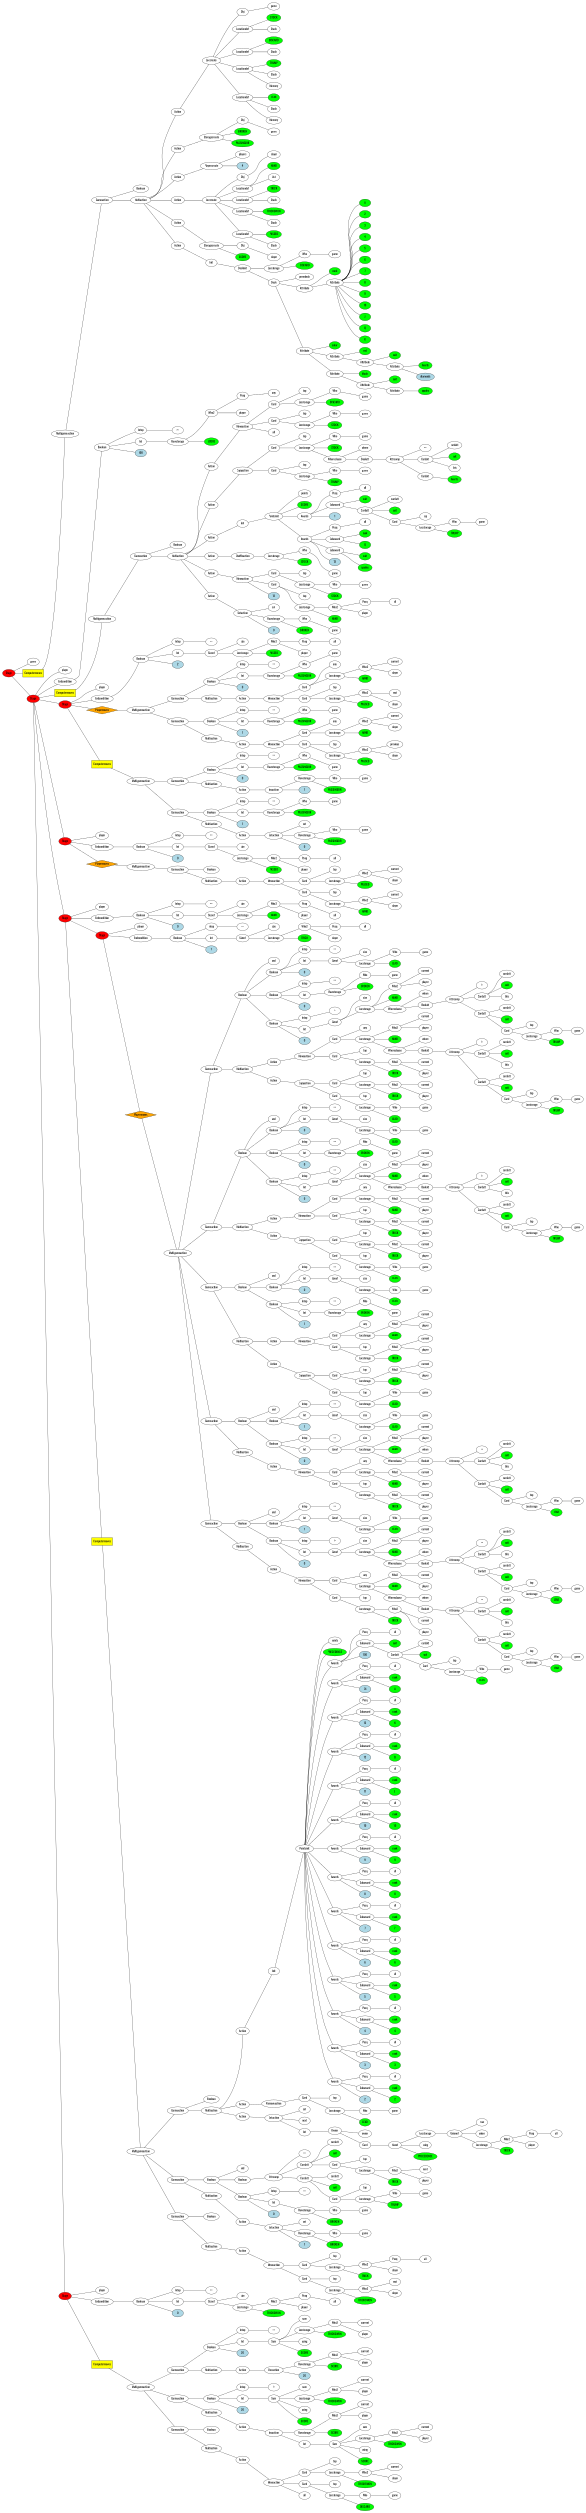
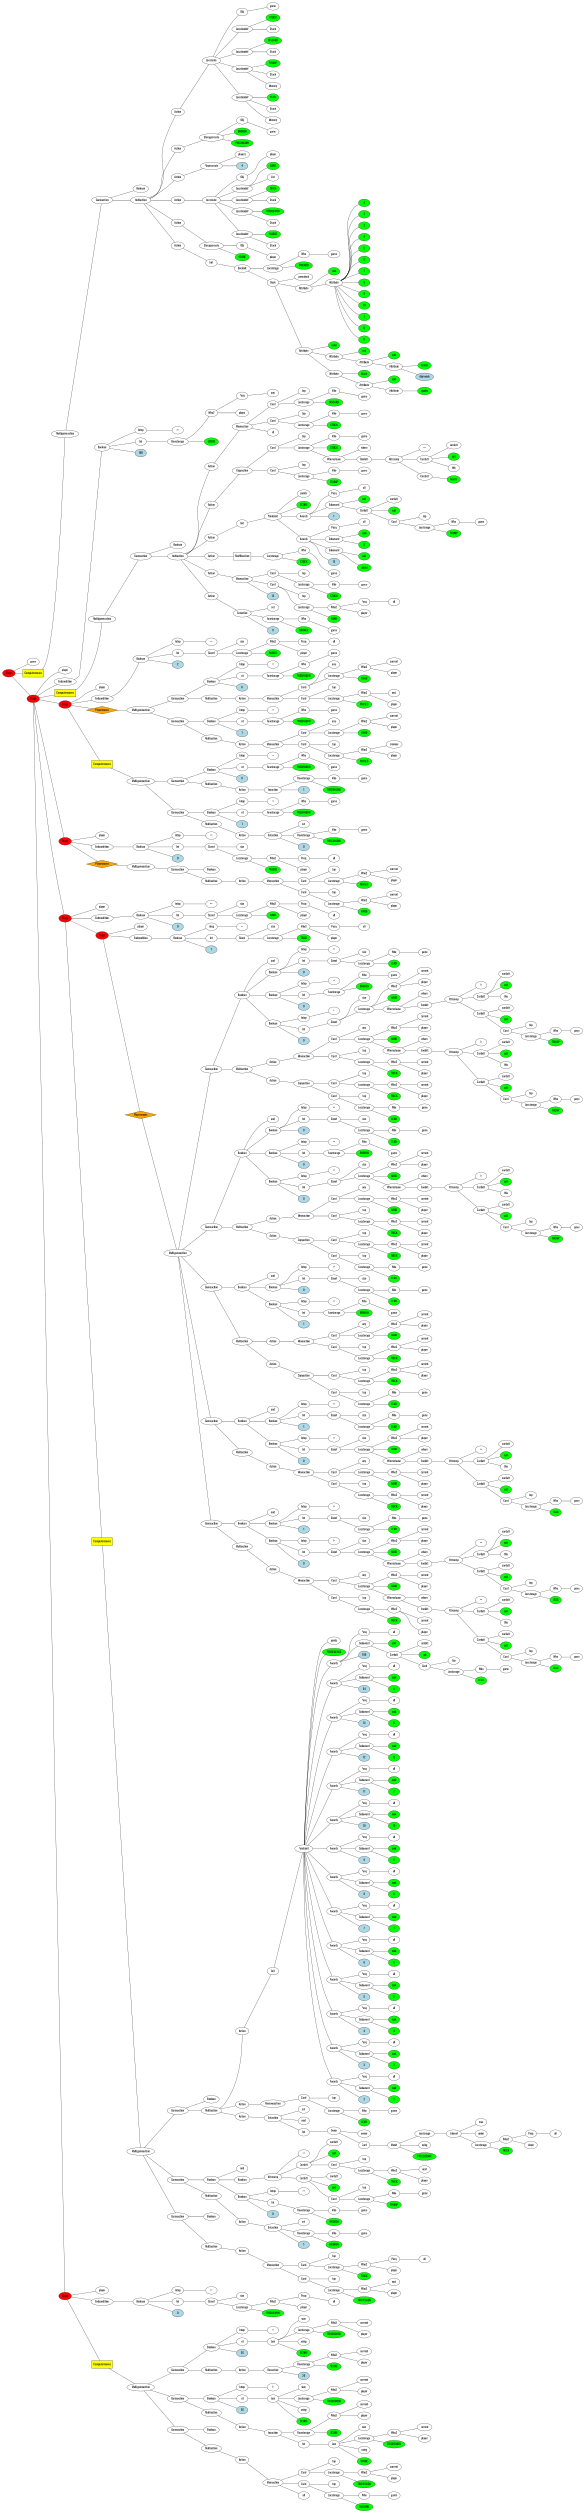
node "Shuffleaction": shape ellipse -> box
